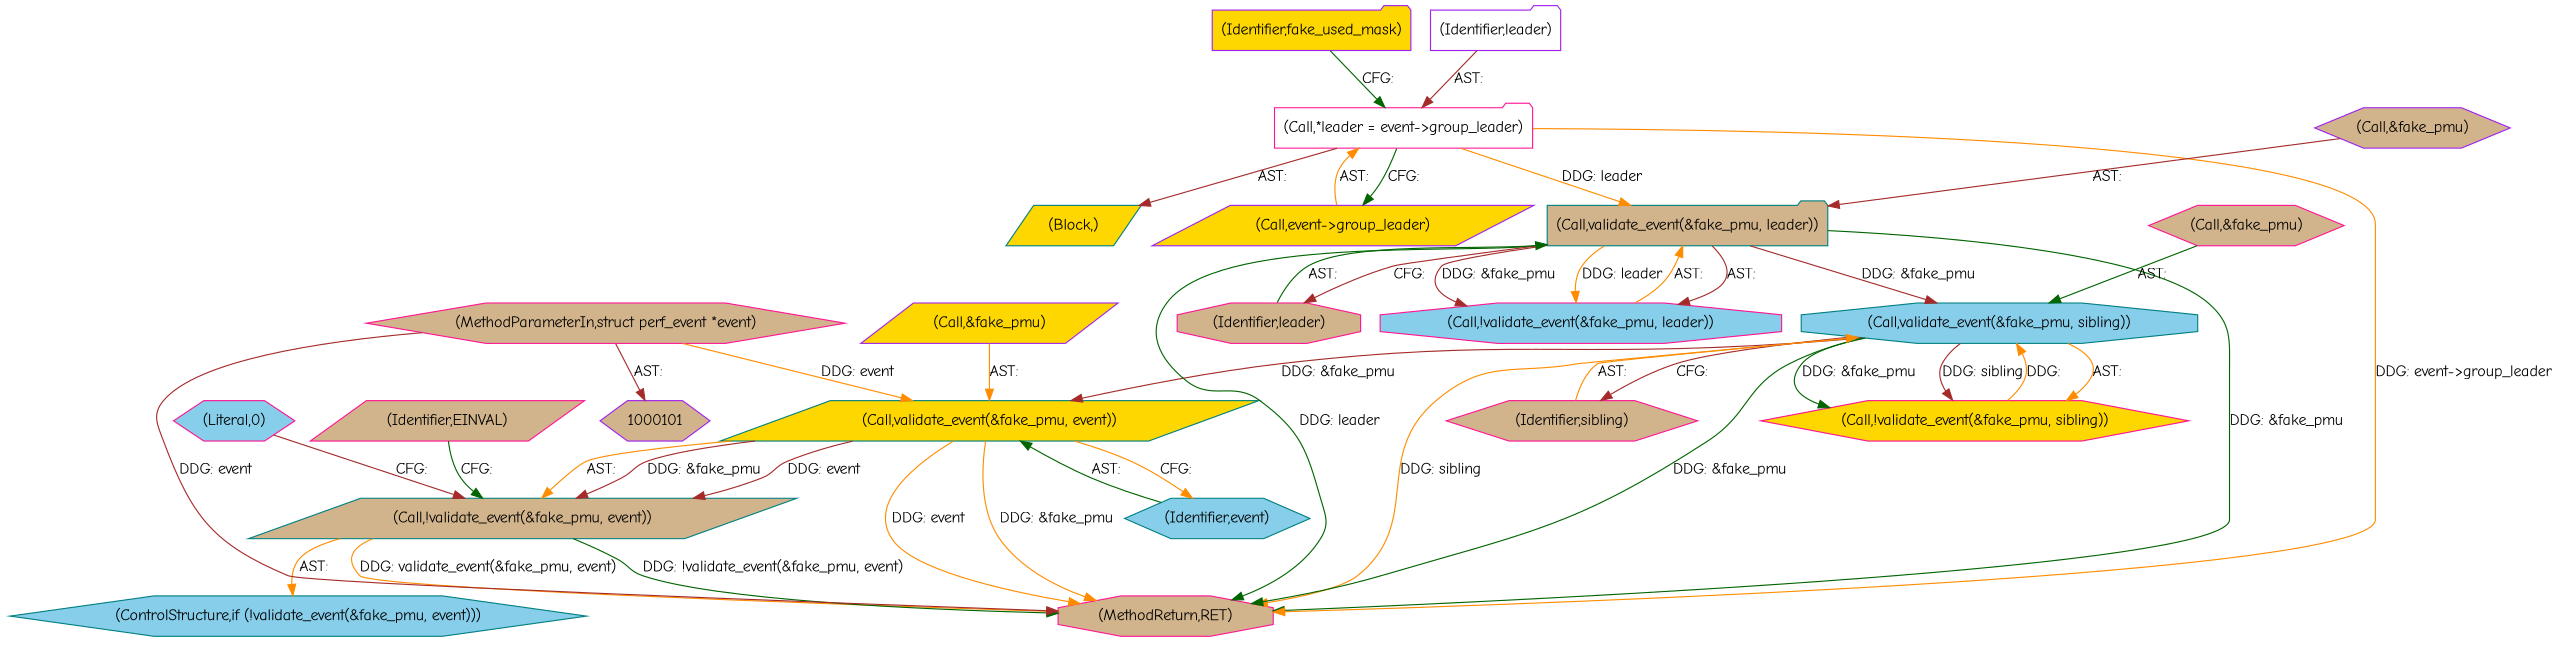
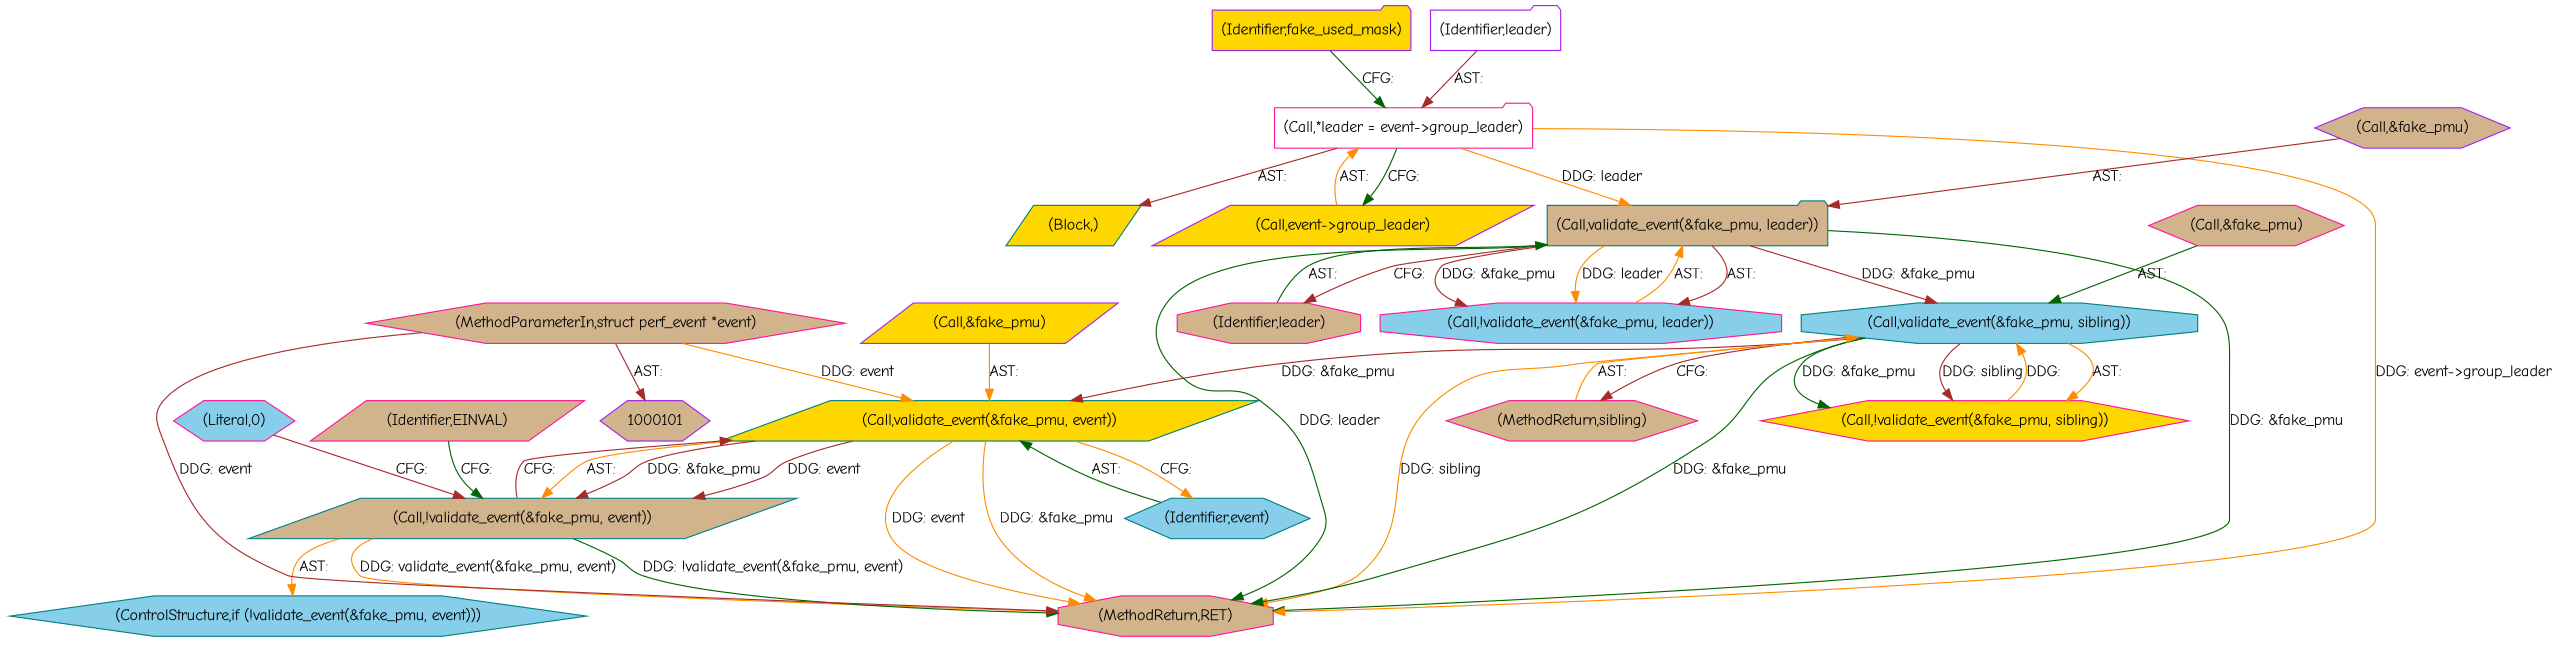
node "(Identifier,sibling)": label "(Identifier,sibling)" -> "(MethodReturn,sibling)"
edge "(Call,!validate_event(&fake_pmu, event))" -> "(Call,validate_event(&fake_pmu, event))": added, label "CFG:"
